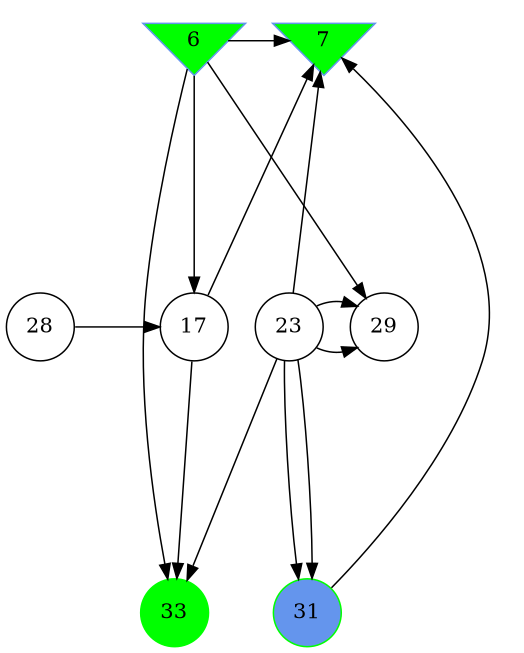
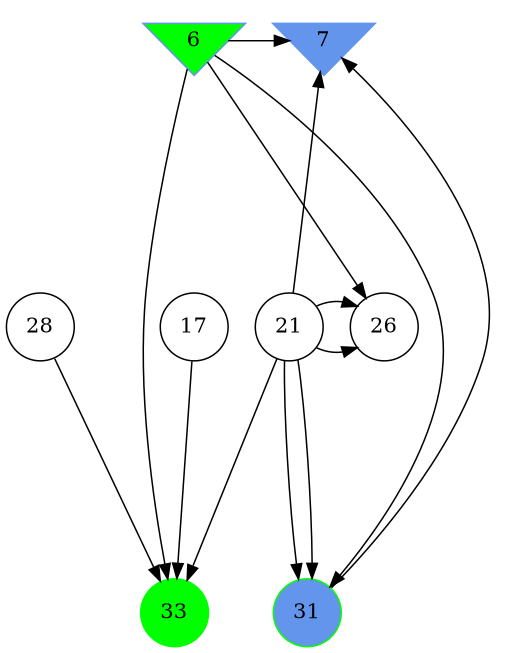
node "7": fillcolor green -> cornflowerblue
edge "6" -> "17": now "6" -> "31"
edge "17" -> "7": removed
edge "28" -> "17": now "28" -> "33"
node "23": label "23" -> "21"
node "29": label "29" -> "26"
